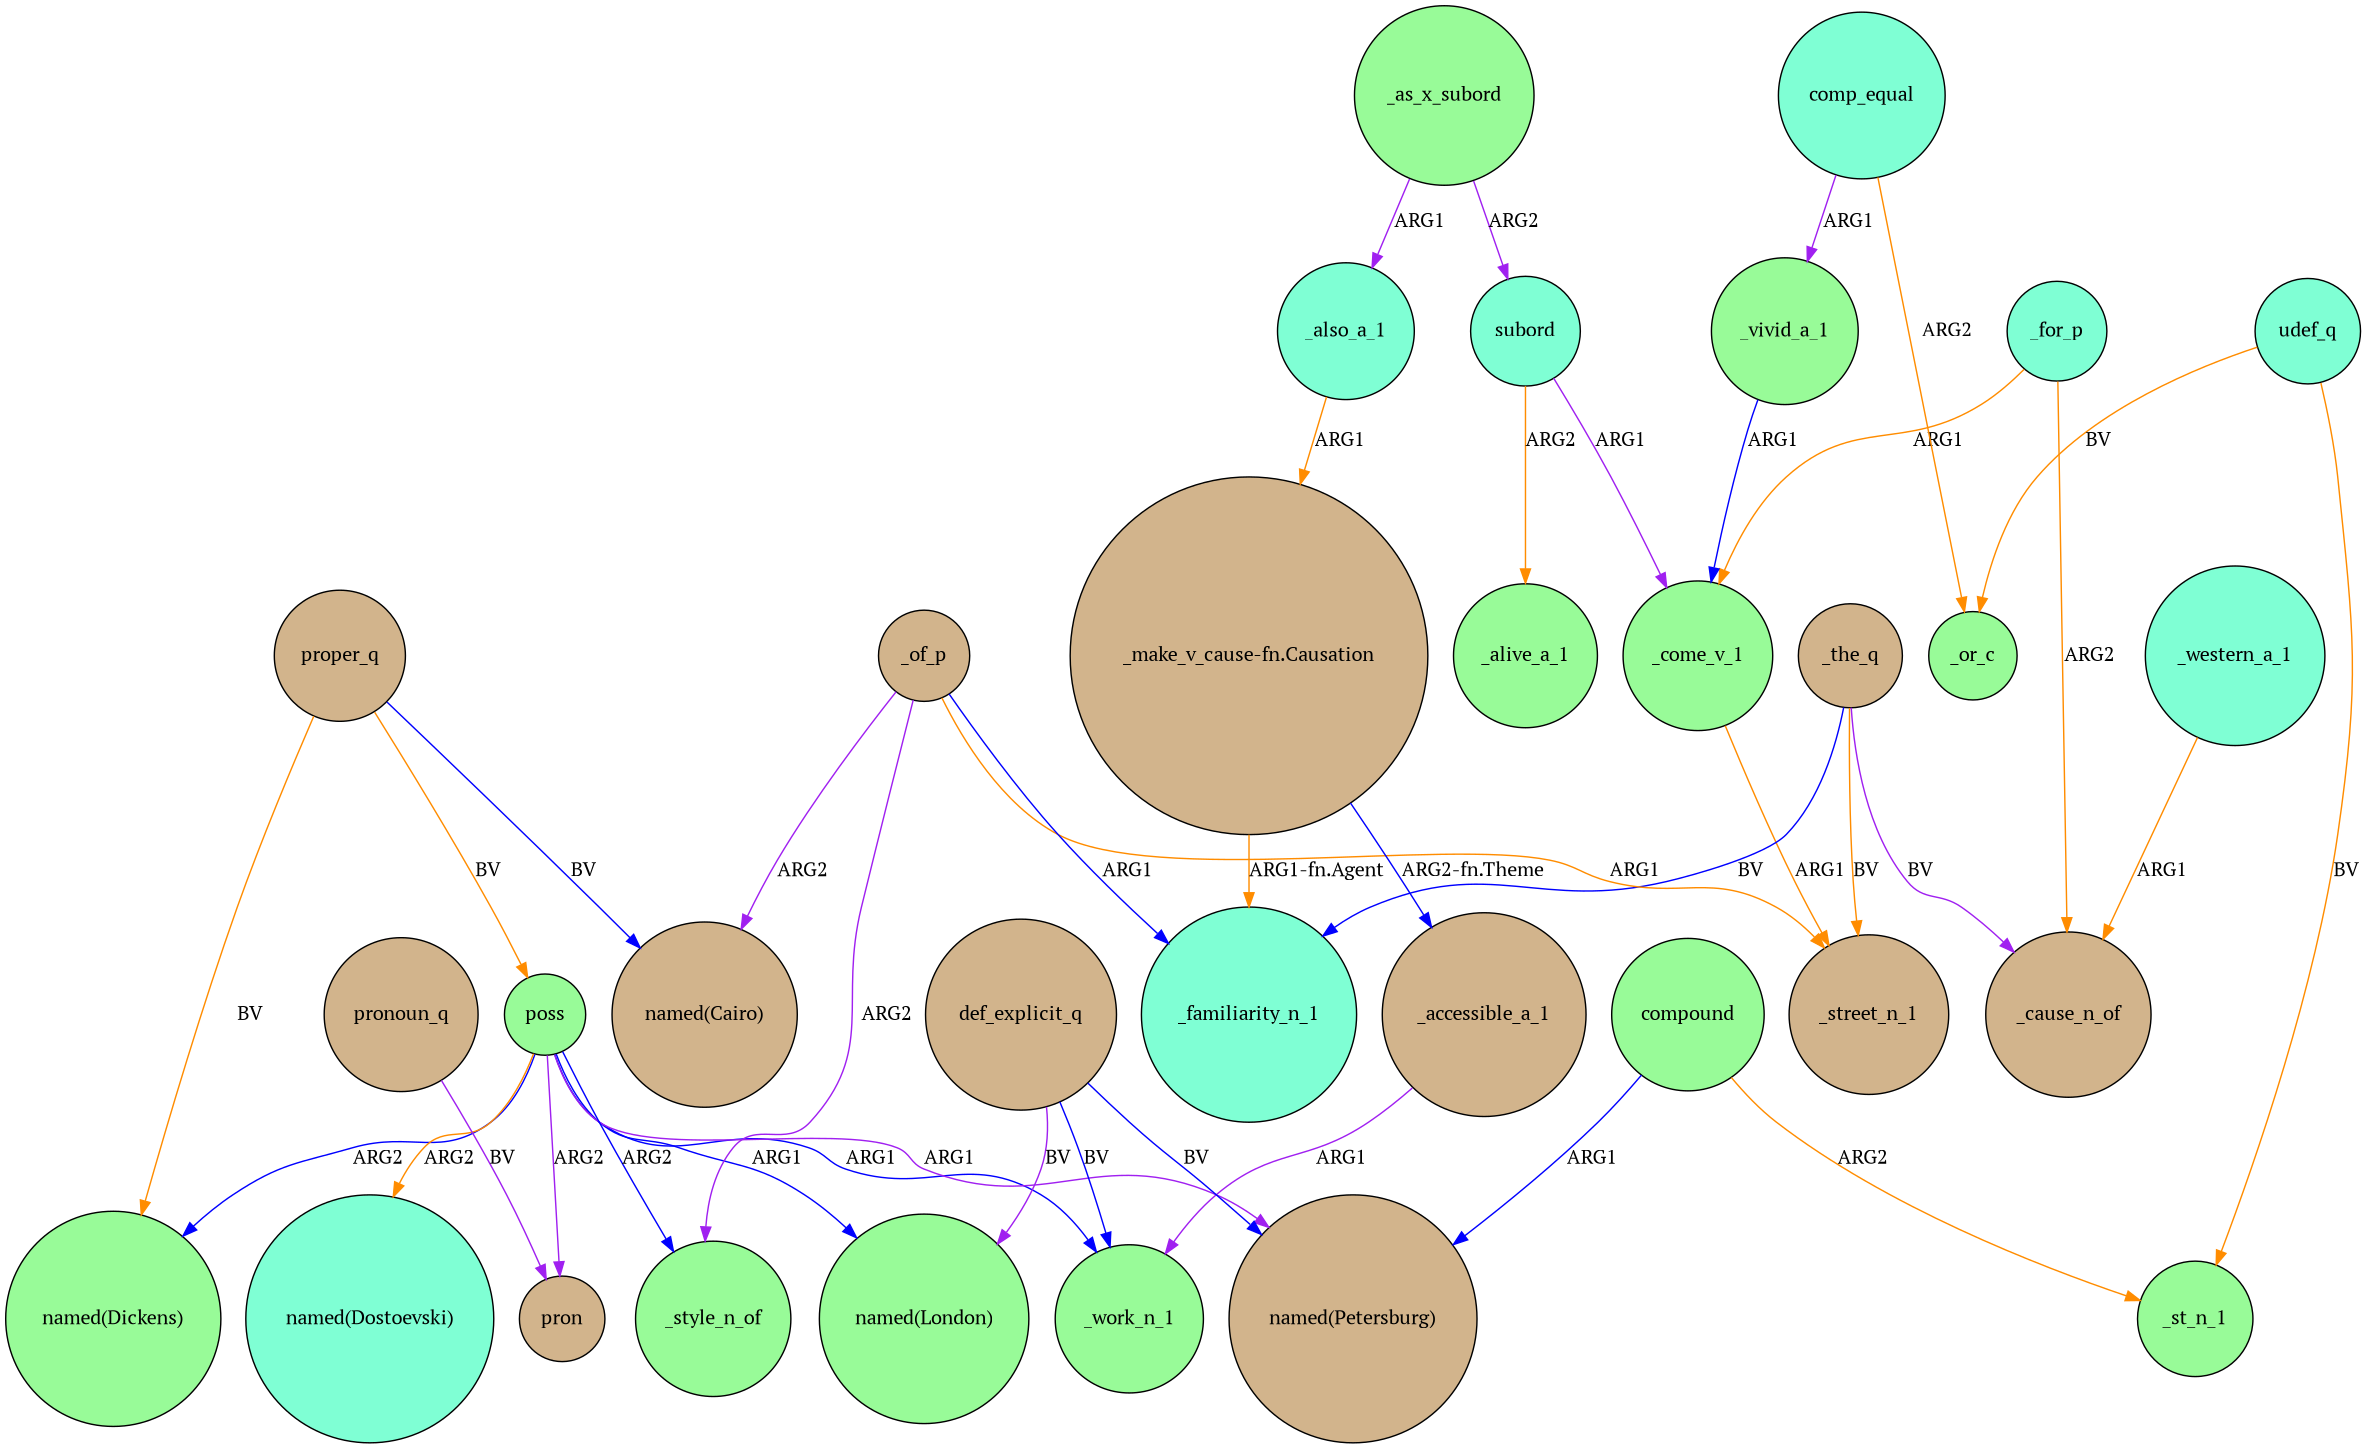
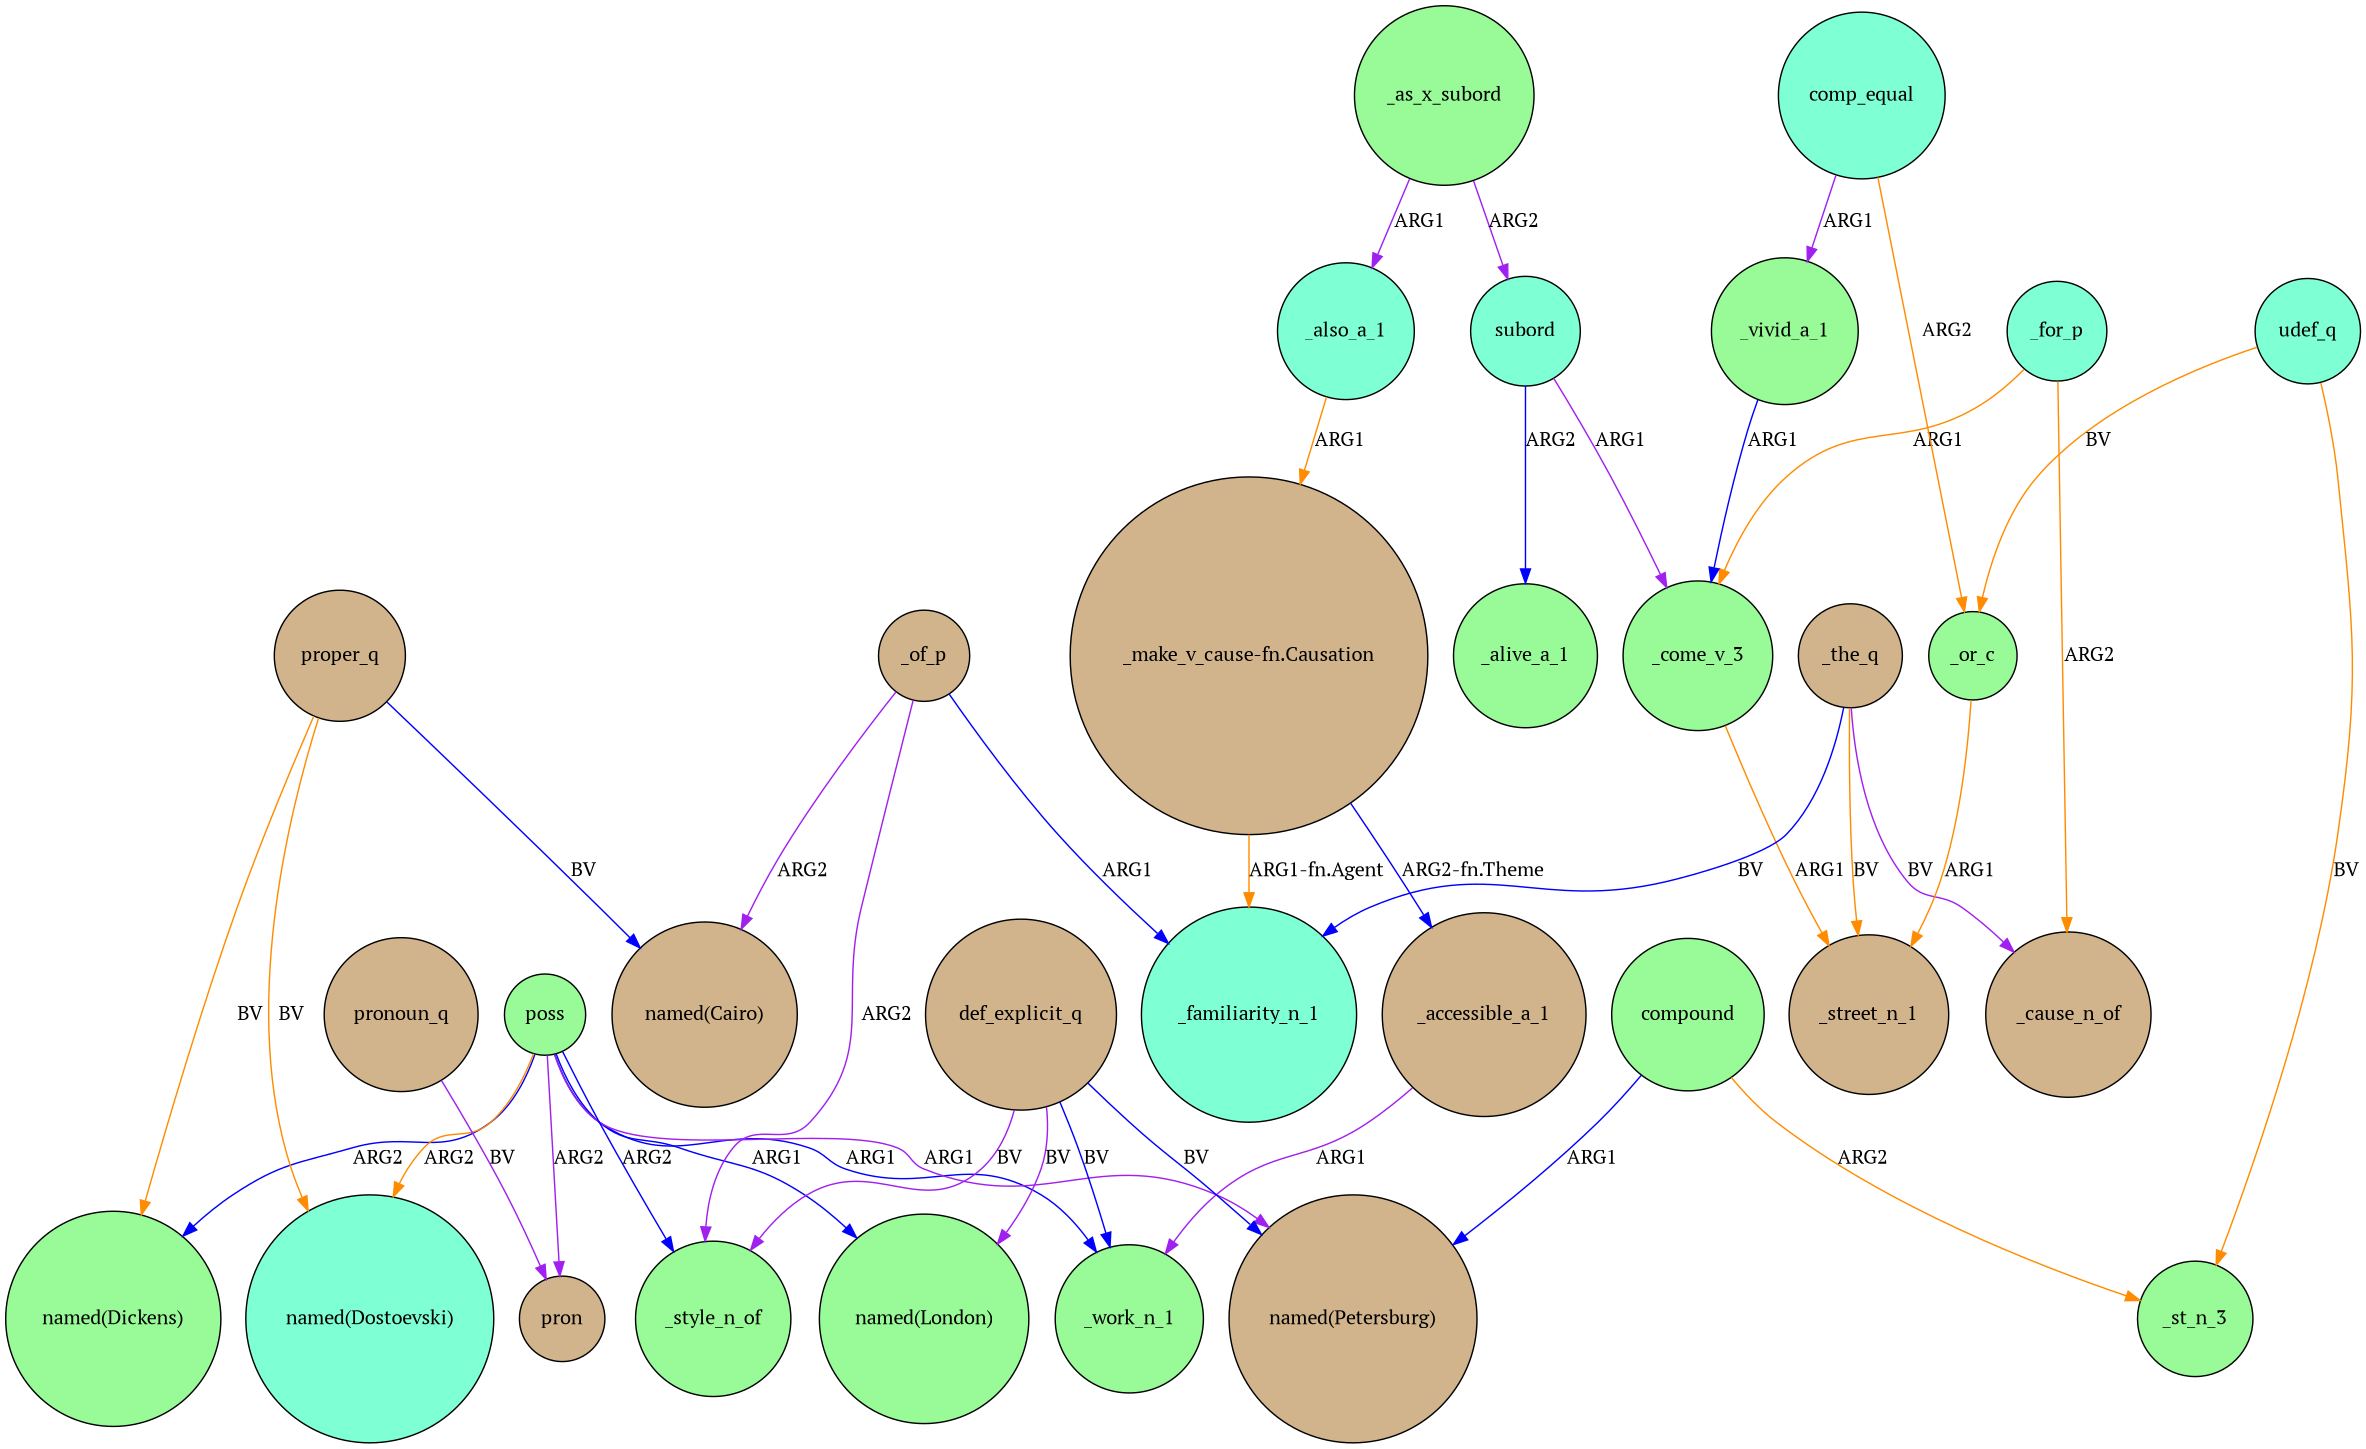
edge "subord" -> "_alive_a_1": color darkorange -> blue
node "_come_v_1": label "_come_v_1" -> "_come_v_3"
node "_western_a_1": removed
edge "proper_q" -> "poss": now "proper_q" -> "named(Dostoevski)"
edge "_of_p" -> "_street_n_1": now "_or_c" -> "_street_n_1"
edge "def_explicit_q" -> "_style_n_of": added, label "BV"
node "_st_n_1": label "_st_n_1" -> "_st_n_3"
